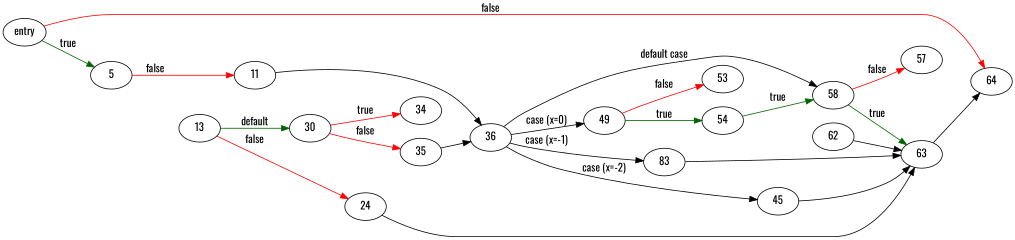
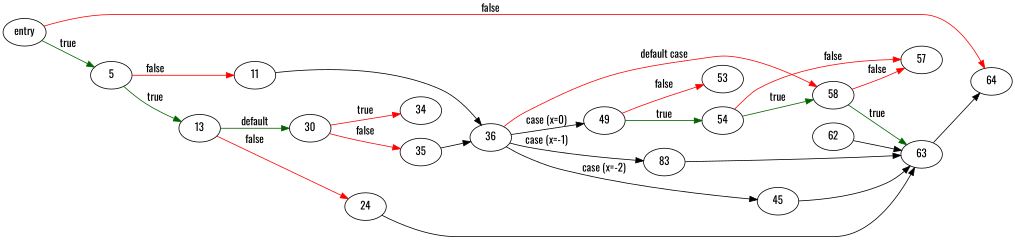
edge "36" -> "58": color black -> red
edge "54" -> "57": added, label "false"
edge "5" -> "13": added, label "true"
